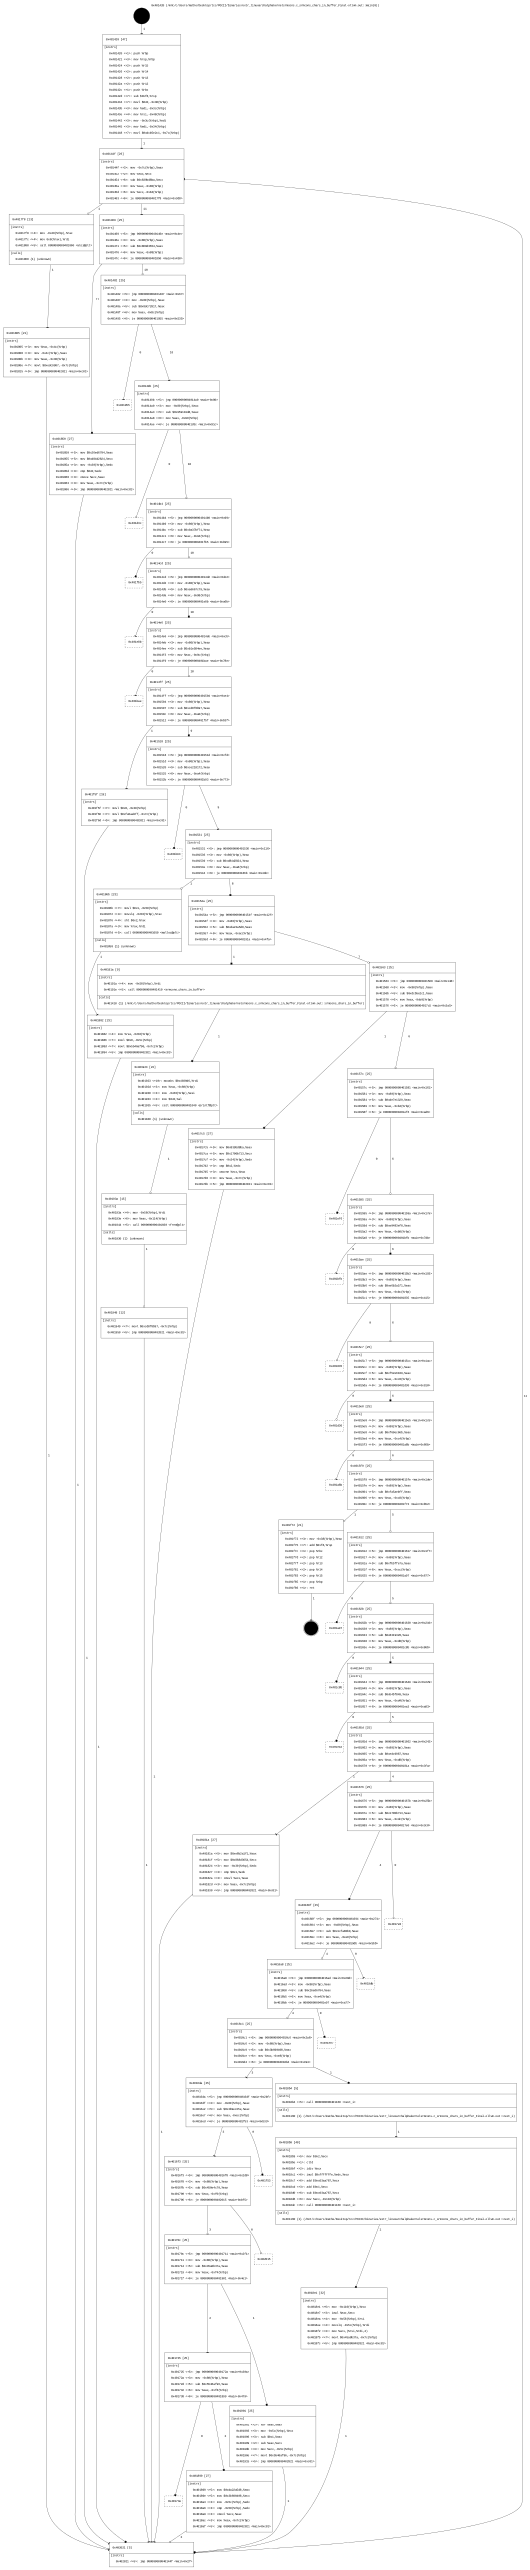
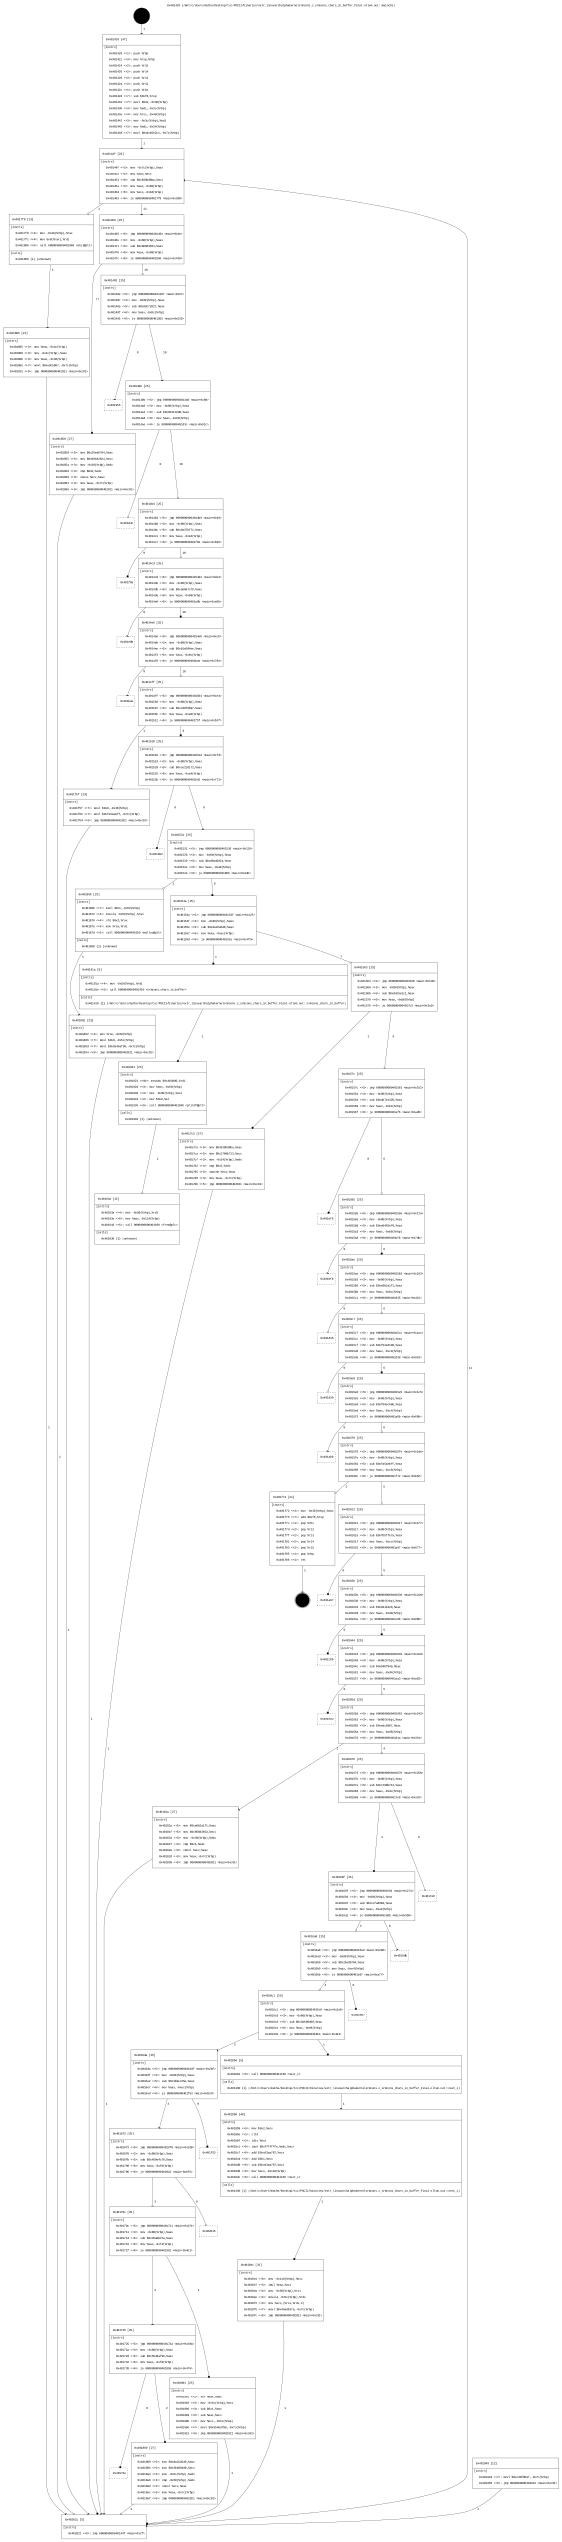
edge "0x40193a [15]" -> "0x401949 [12]": removed, label "1"
